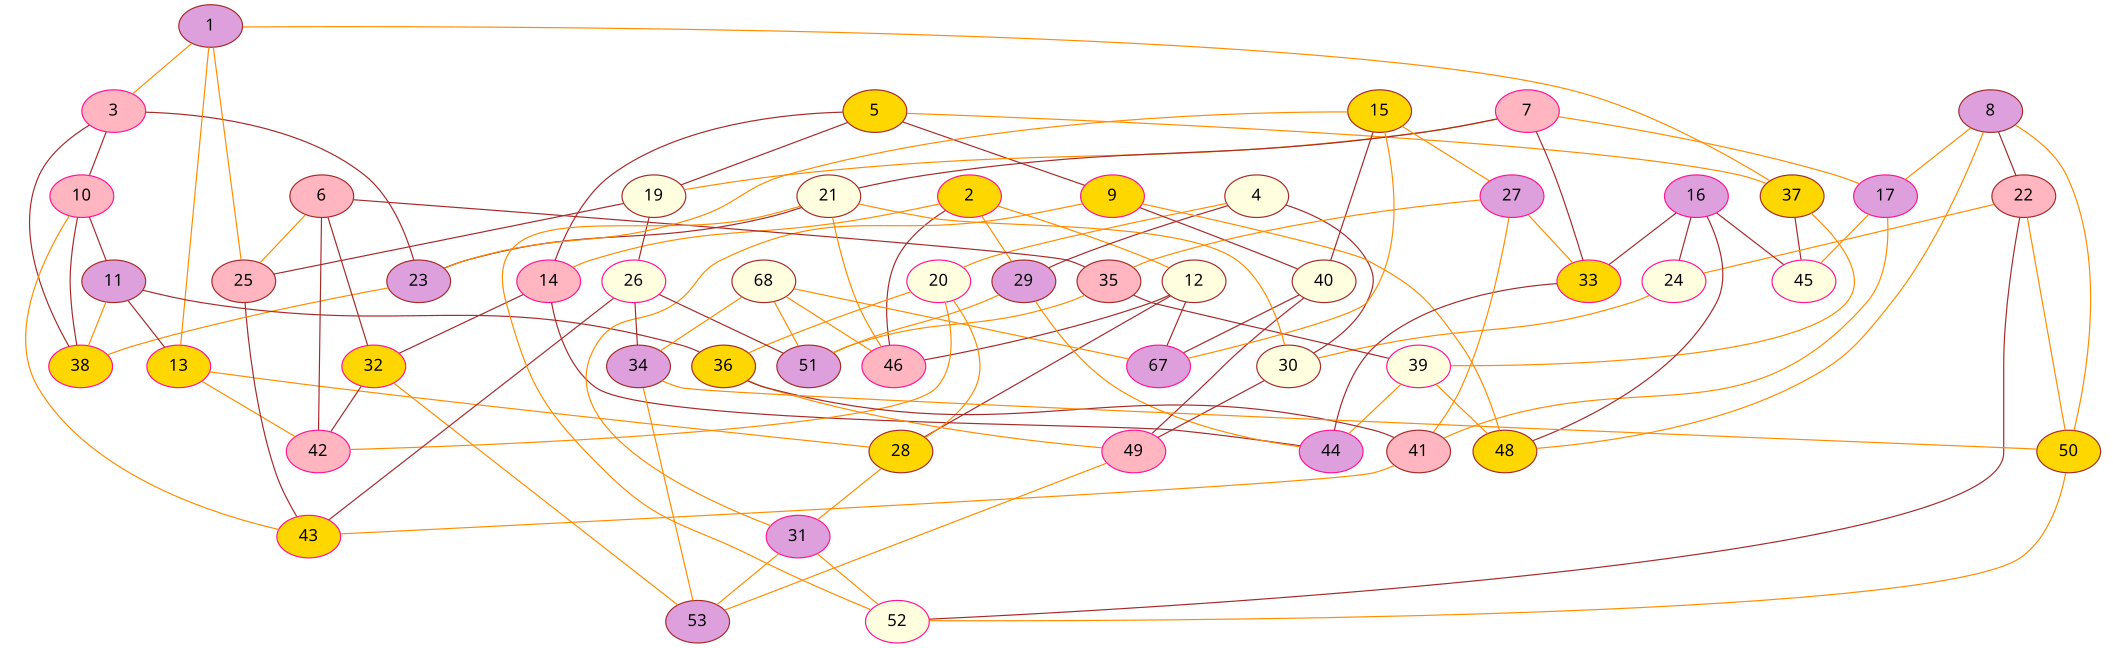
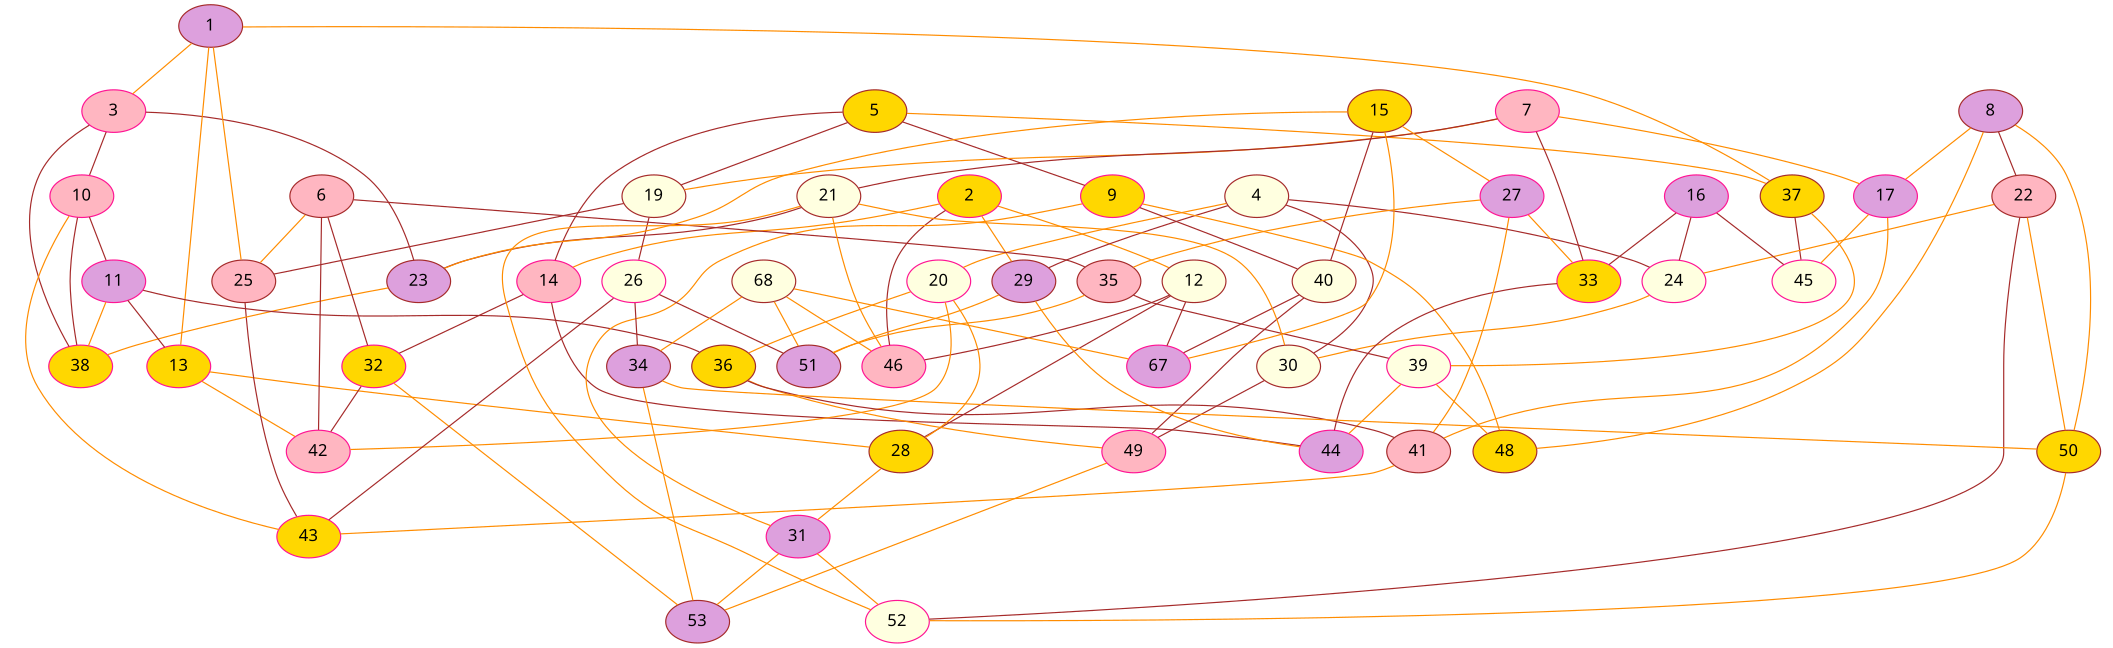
edge "4" -- "24": added
node "11": color brown -> deeppink
edge "16" -- "48": removed
